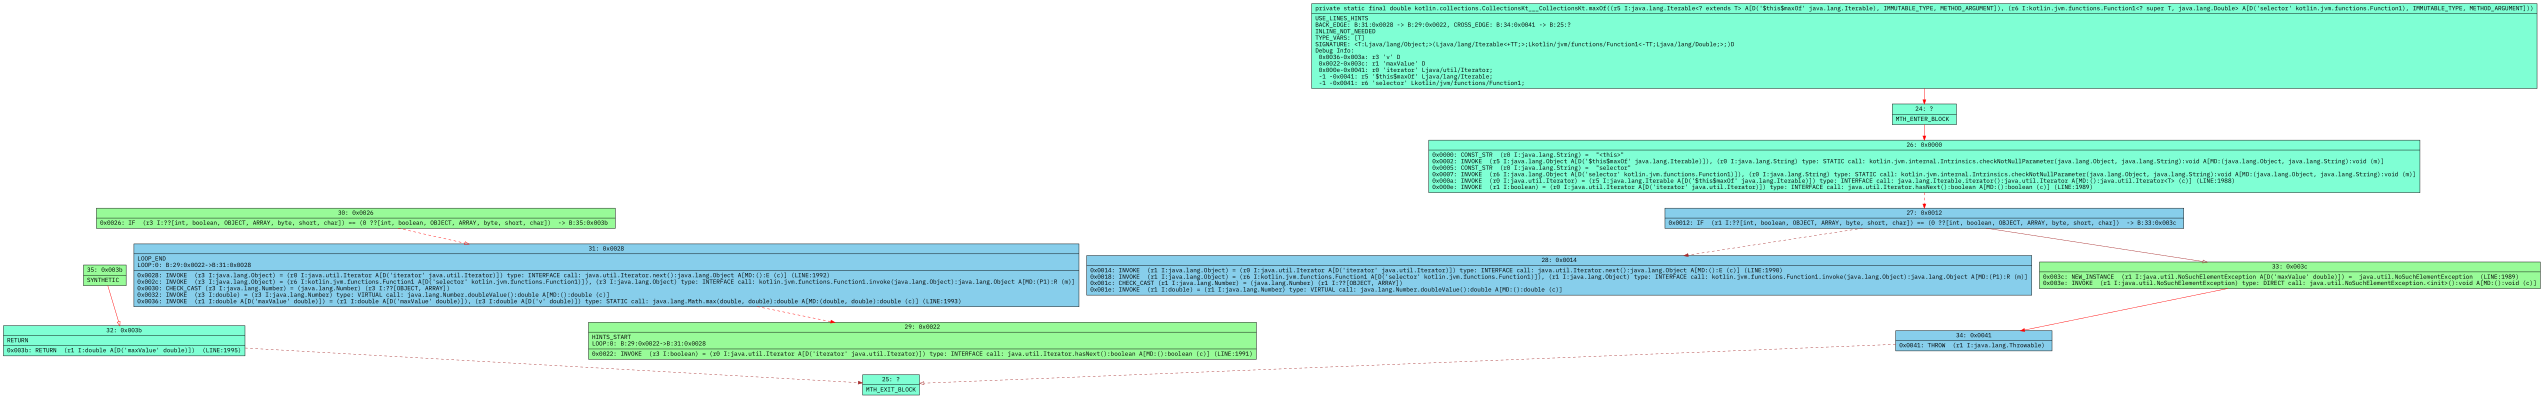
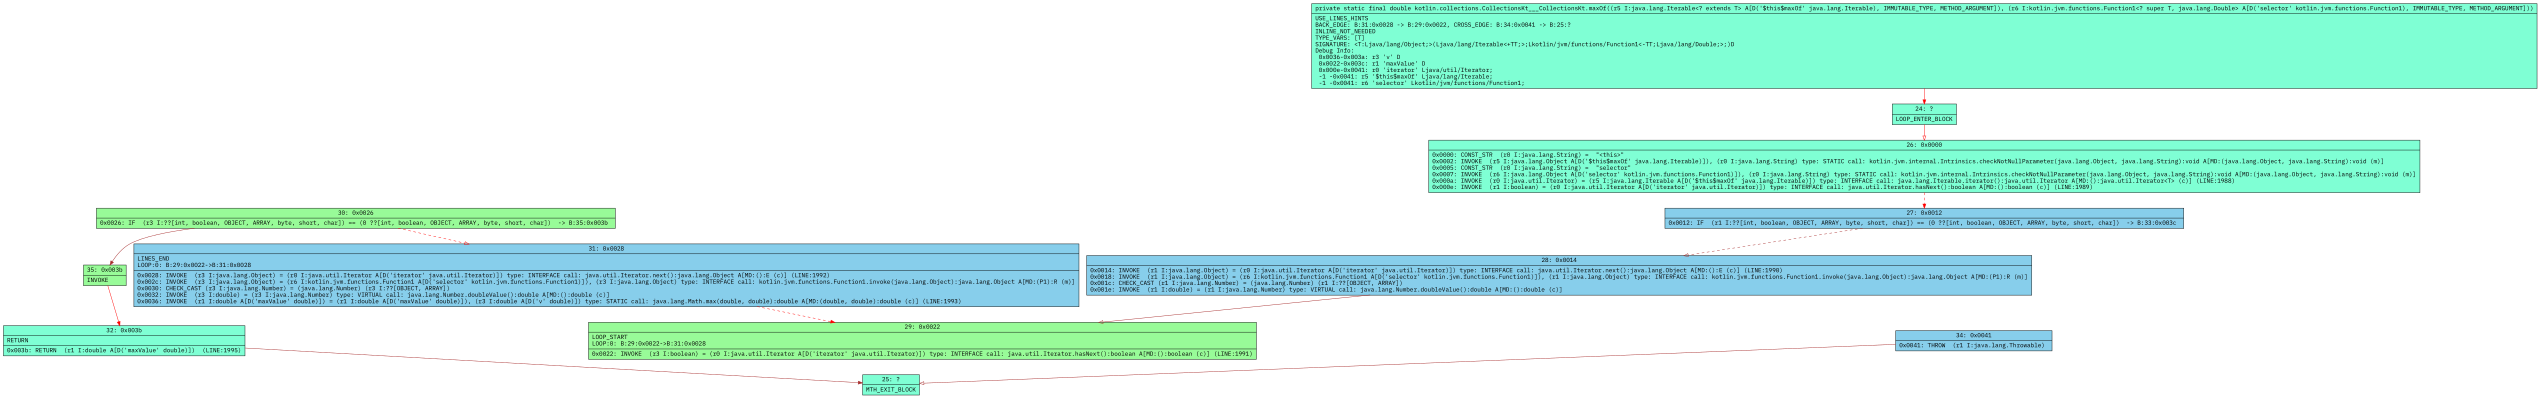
node "24: ?": text "MTH_ENTER_BLOCK" -> "LOOP_ENTER_BLOCK"
edge "24: ?" -> "26: 0x0000": arrowhead normal -> onormal
edge "30: 0x0026" -> "35: 0x003b": added
edge "27: 0x0012" -> "28: 0x0014": arrowhead normal -> onormal
node "31: 0x0028": text "LOOP_END" -> "LINES_END"
node "33: 0x003c": removed
node "35: 0x003b": text "SYNTHETIC" -> "INVOKE"
edge "35: 0x003b" -> "32: 0x003b": arrowhead onormal -> normal
edge "28: 0x0014" -> "29: 0x0022": added
node "29: 0x0022": text "HINTS_START" -> "LOOP_START"
edge "34: 0x0041" -> "25: ?": style dashed -> solid
edge "32: 0x003b" -> "25: ?": style dashed -> solid
